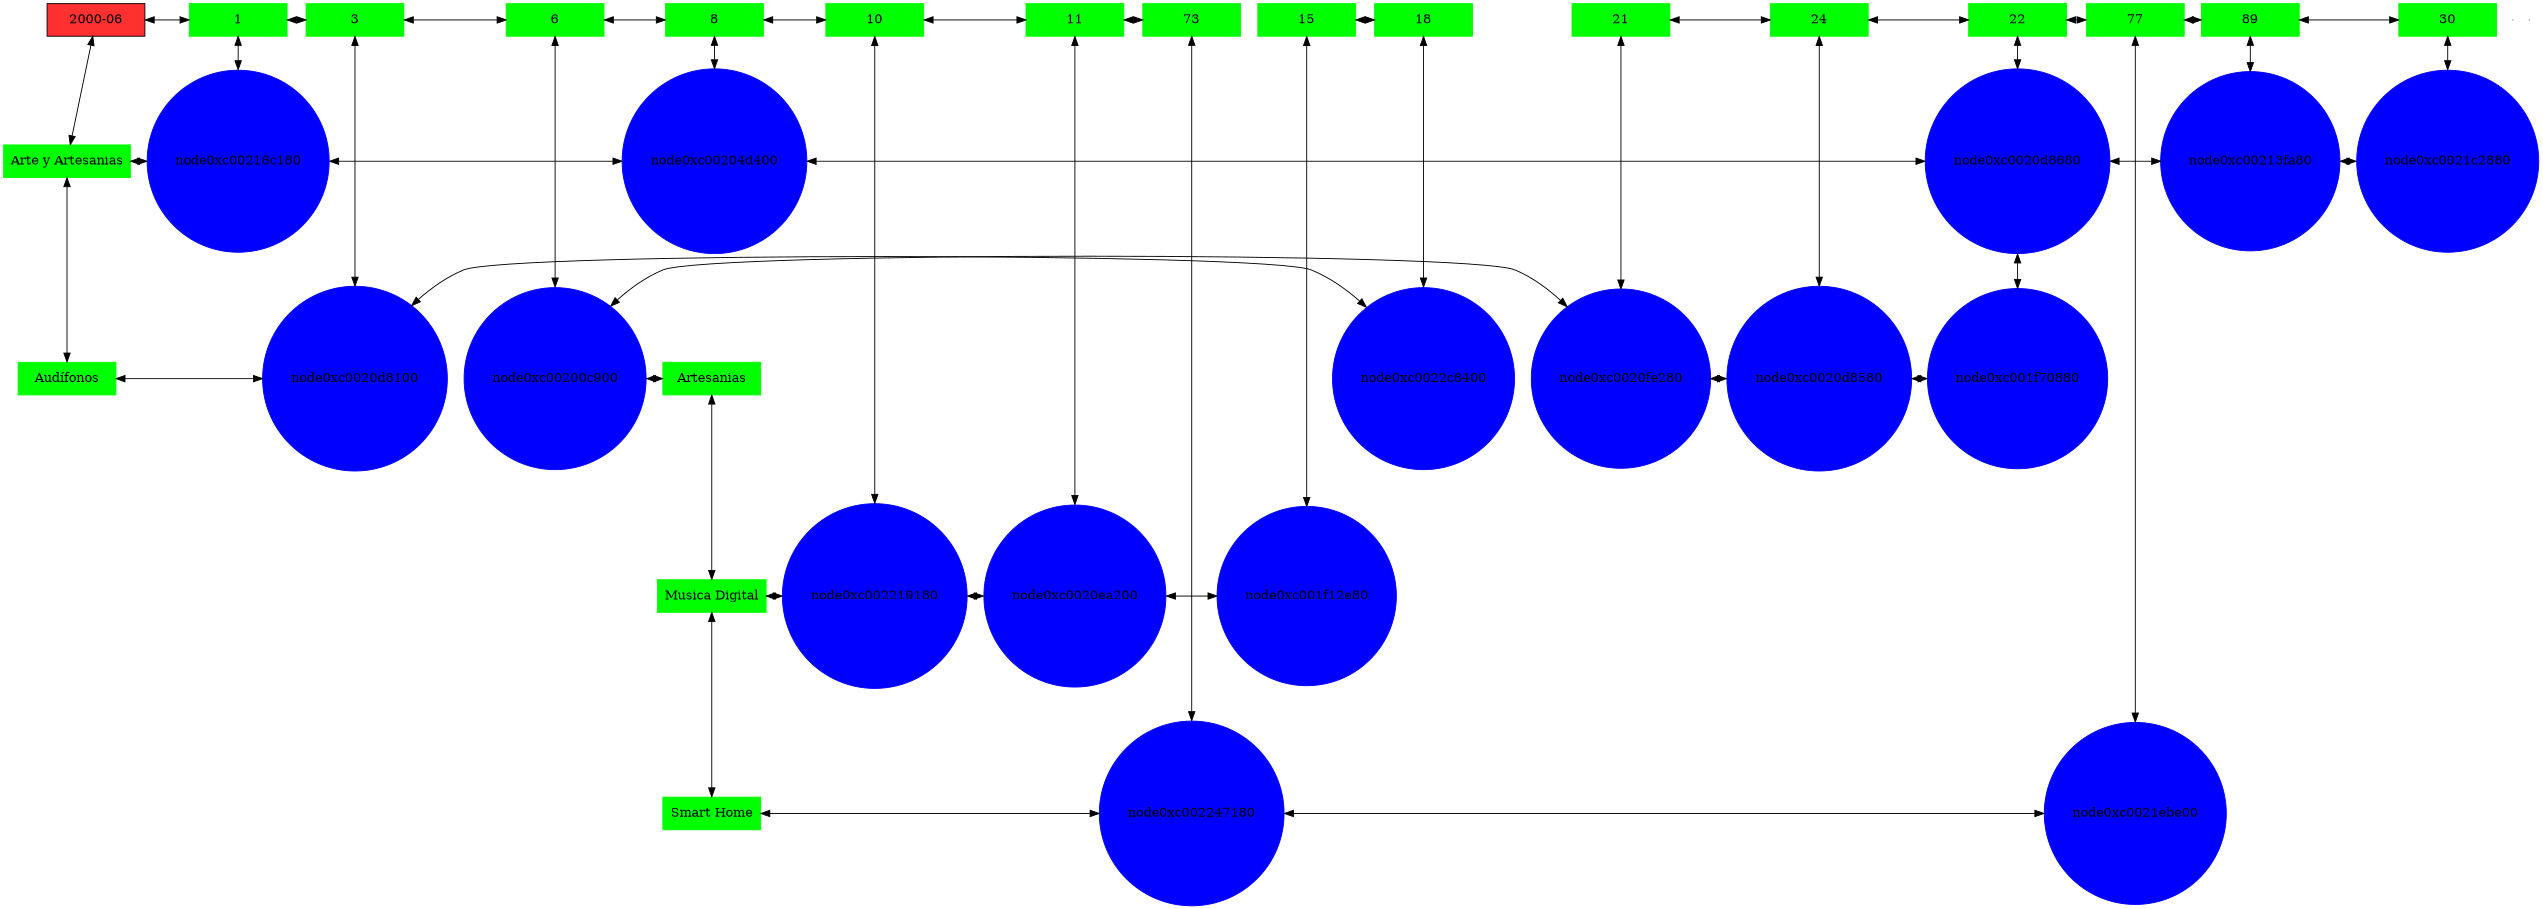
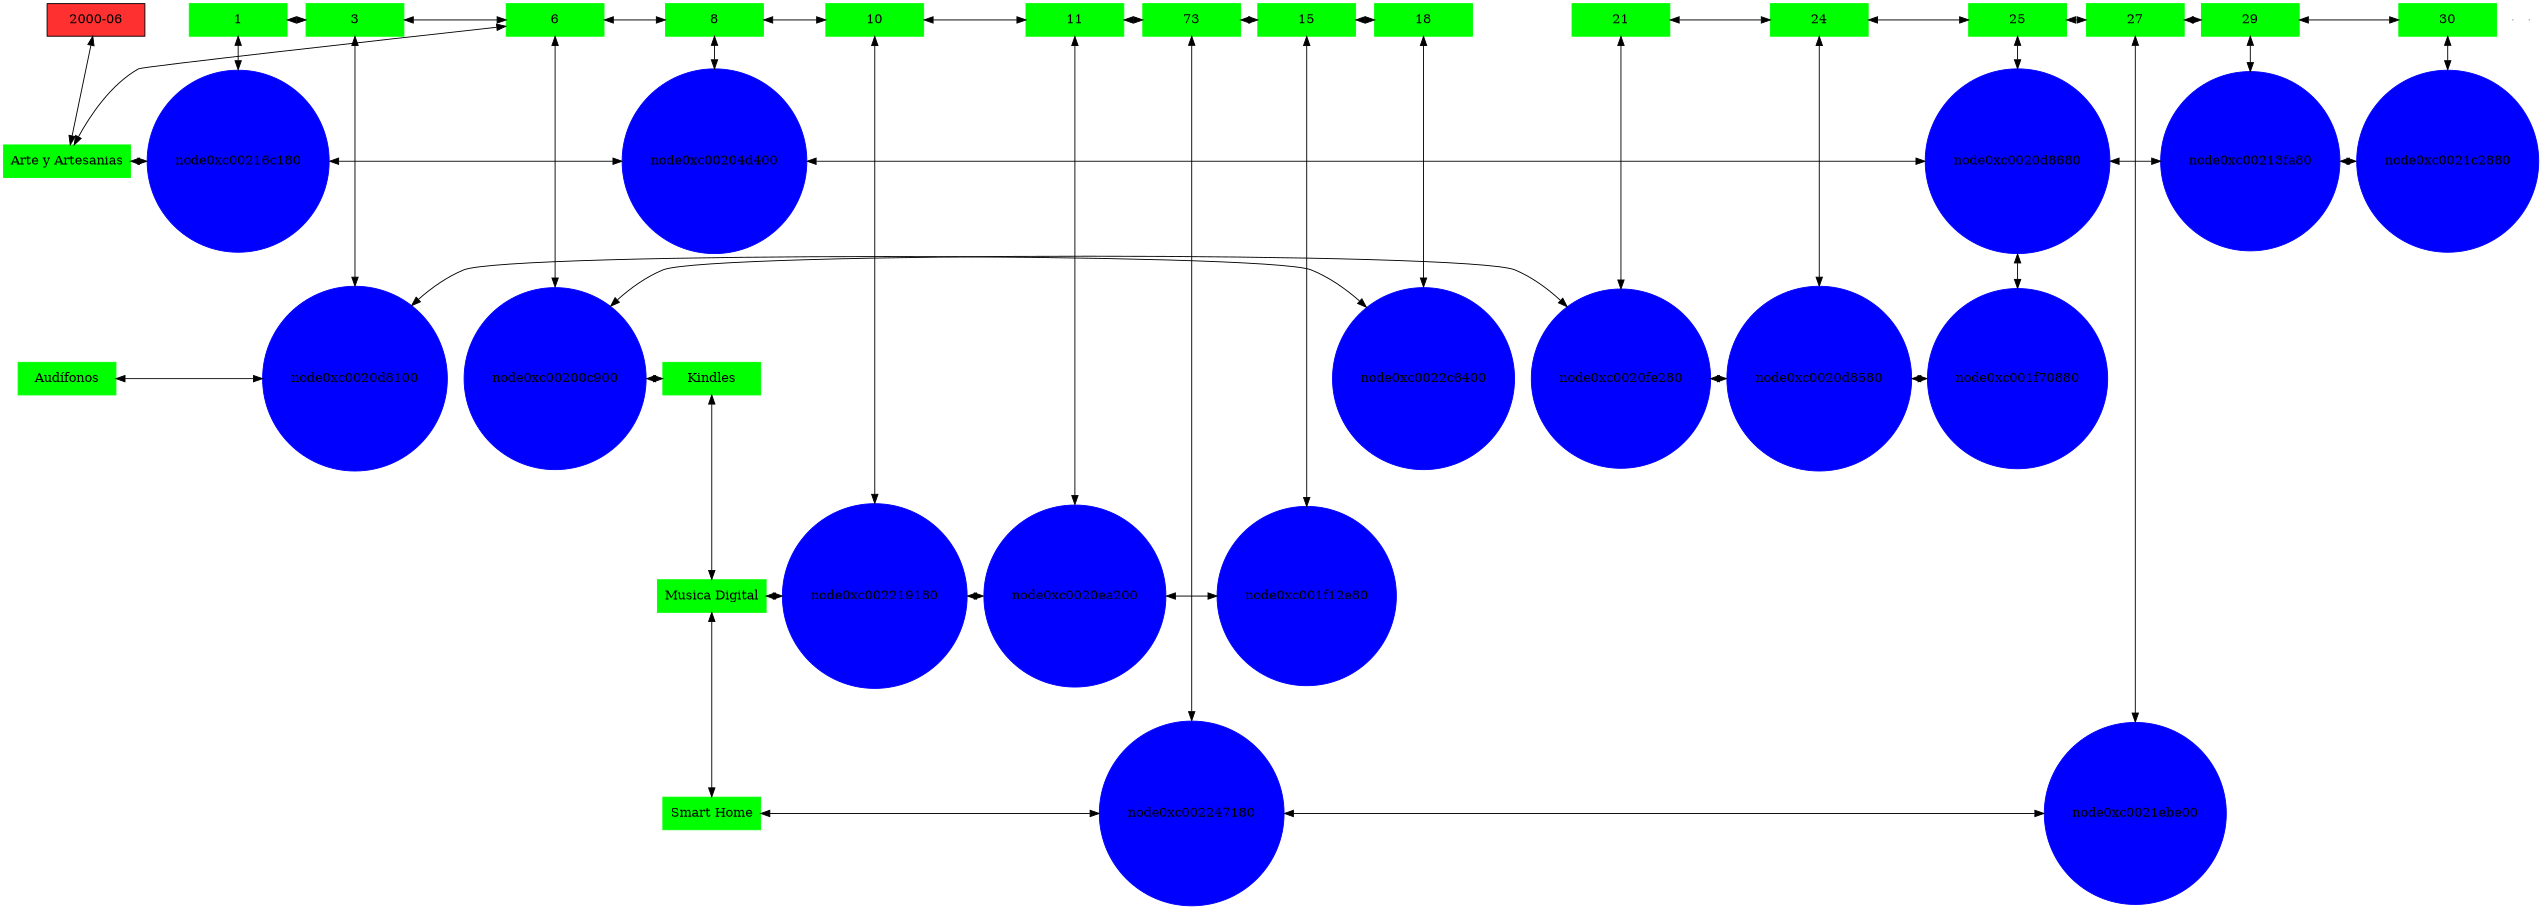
edge "2000-06" -- "1": removed
edge "73" -- "15": added
node "22": label "22" -> "25"
node "77": label "77" -> "27"
node "89": label "89" -> "29"
edge "Arte y Artesanias" -- "Audífonos": now "Arte y Artesanias" -- "6"
node "Artesanias": label "Artesanias" -> "Kindles"
